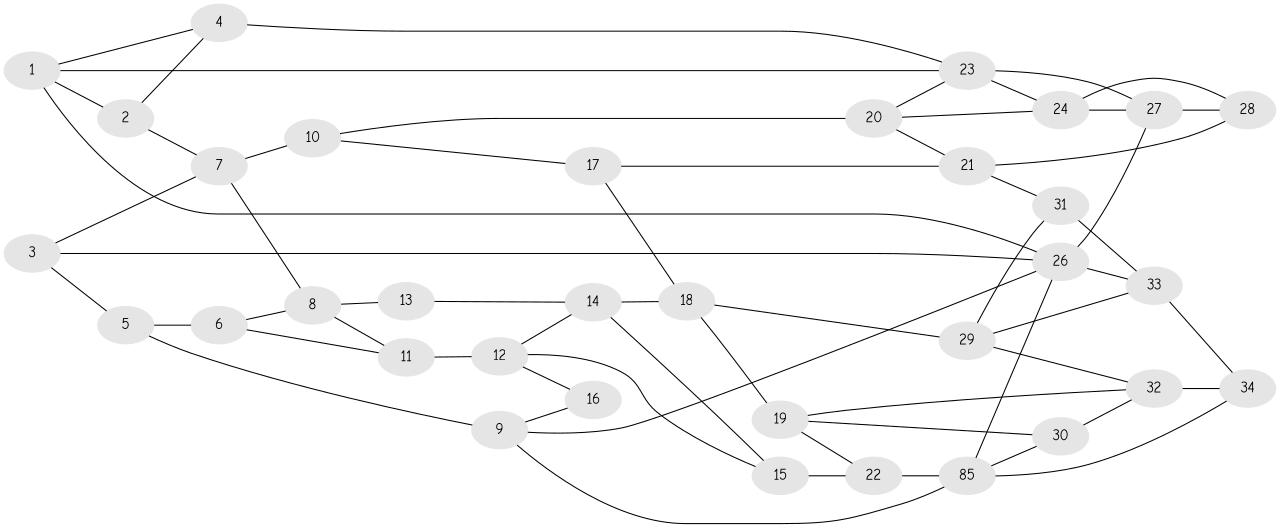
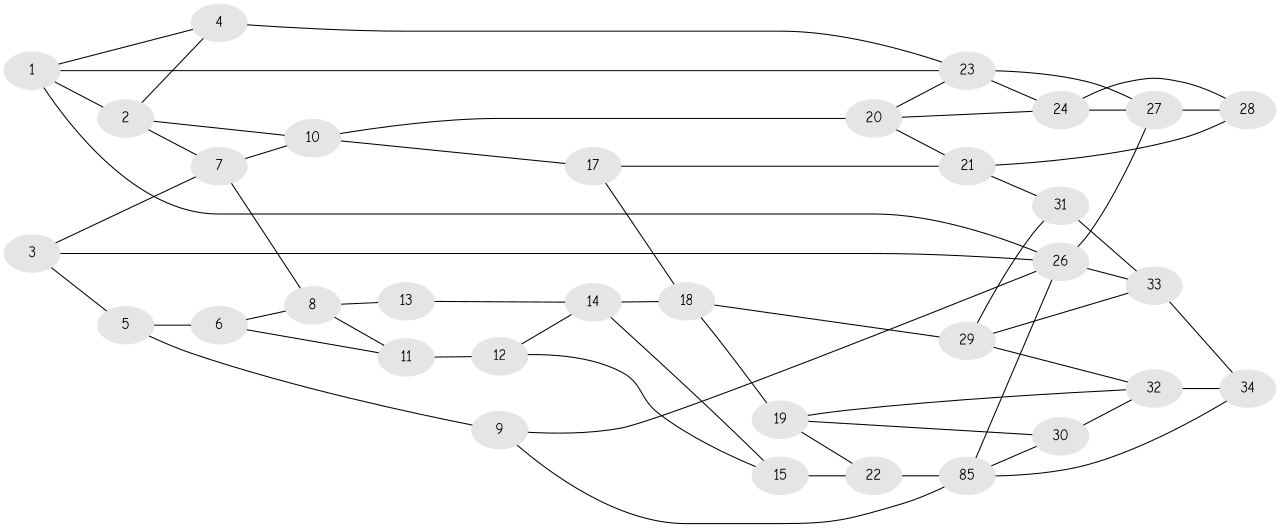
edge "2" -- "10": added
node "16": removed
